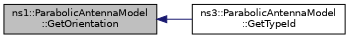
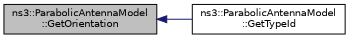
node "ns1::ParabolicAntennaModel ::GetOrientation": label "ns1::ParabolicAntennaModel ::GetOrientation" -> "ns3::ParabolicAntennaModel ::GetOrientation"
